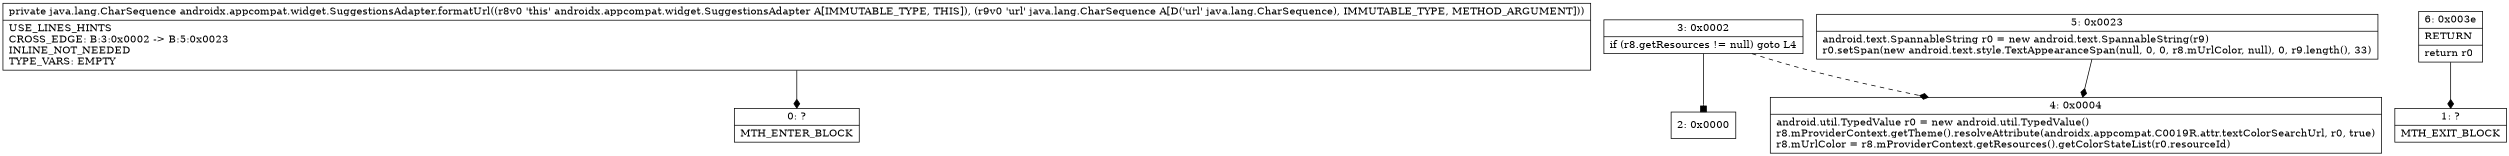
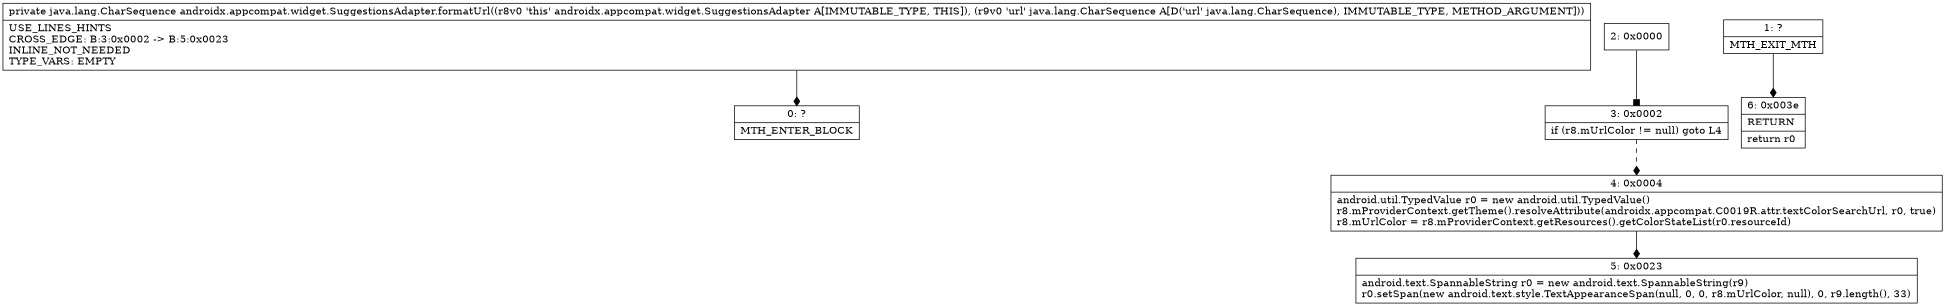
node "3: 0x0002": text "if (r8.getResources != null) goto L4" -> "if (r8.mUrlColor != null) goto L4"
edge "5: 0x0023" -> "4: 0x0004": reversed
edge "3: 0x0002" -> "2: 0x0000": reversed
edge "6: 0x003e" -> "1: ?": reversed
node "1: ?": text "MTH_EXIT_BLOCK" -> "MTH_EXIT_MTH"
